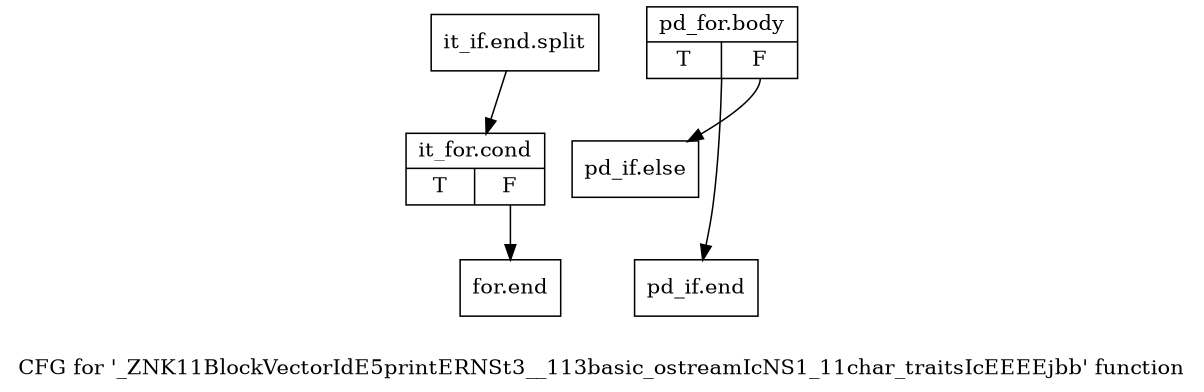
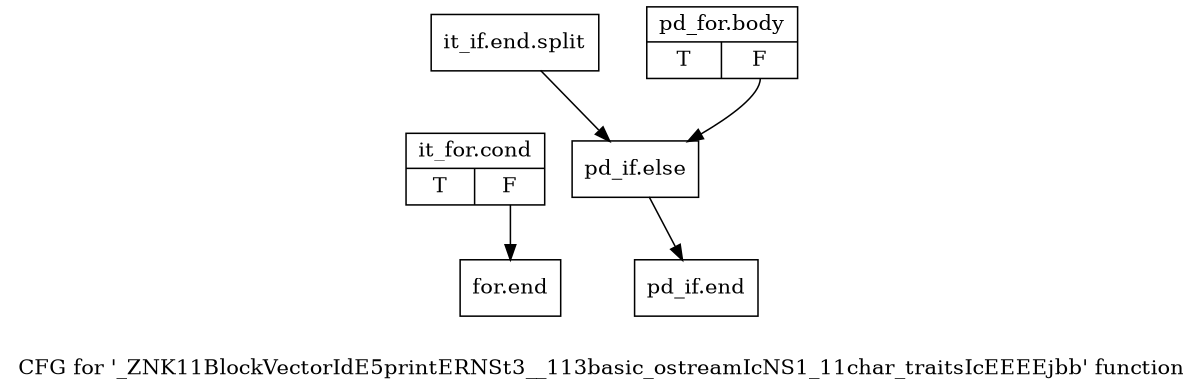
edge "it_if.end.split" -> "it_for.cond": now "it_if.end.split" -> "pd_if.else"
edge "pd_for.body" -> "pd_if.end": now "pd_if.else" -> "pd_if.end"
